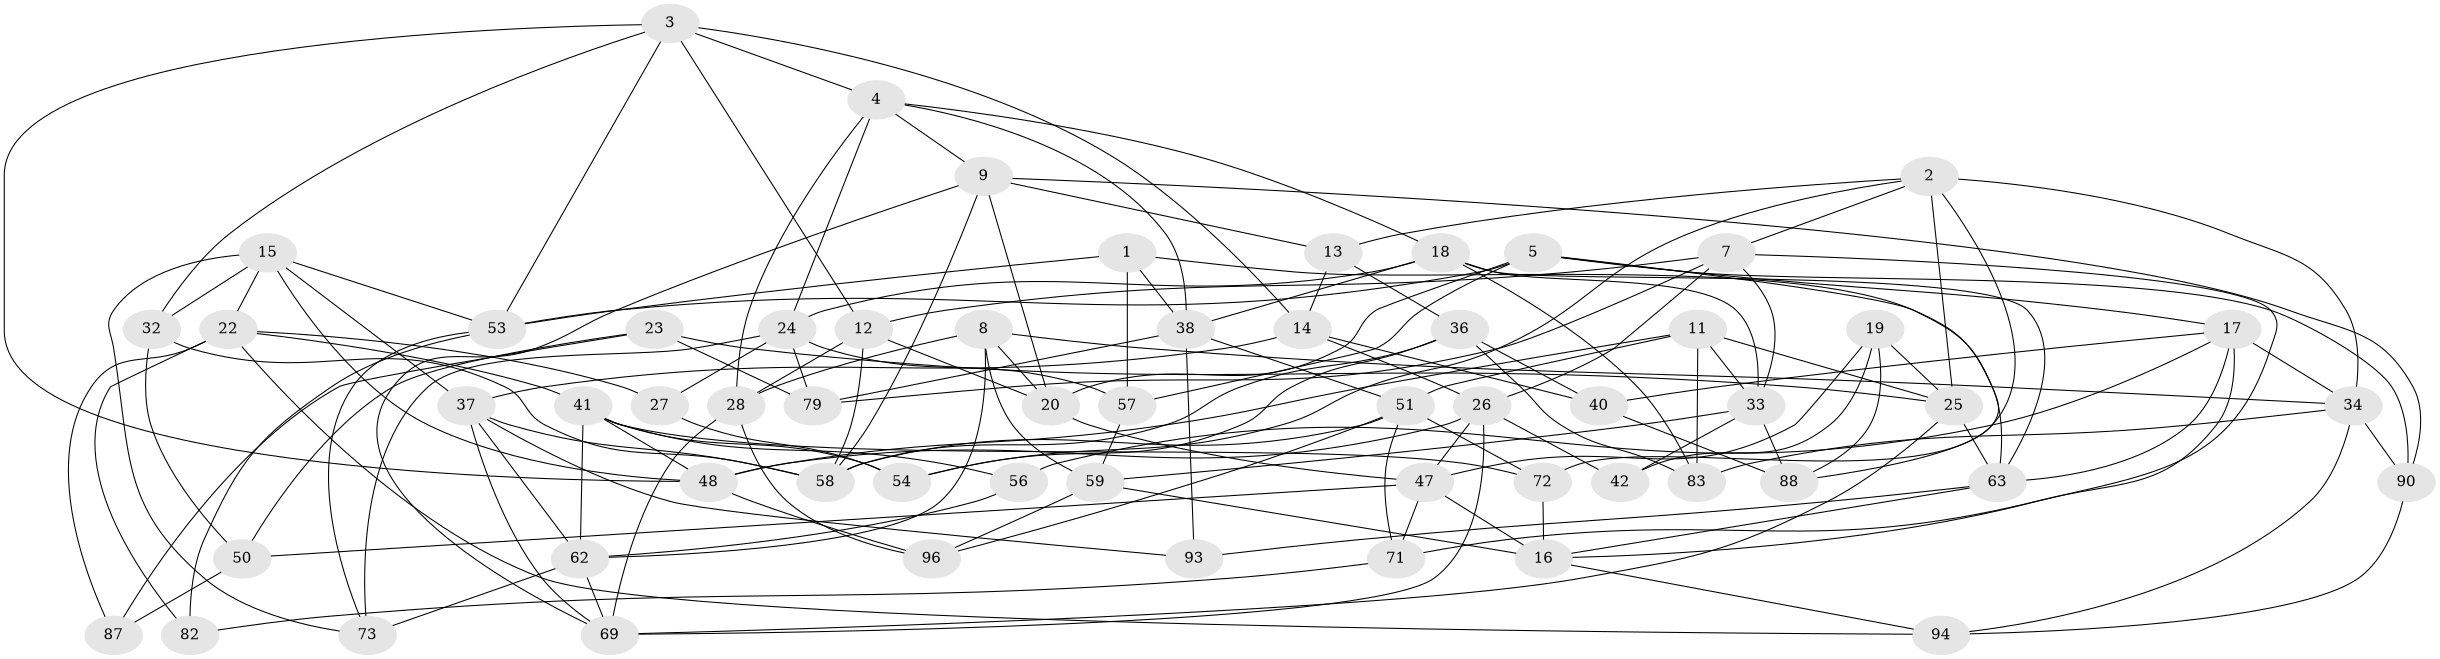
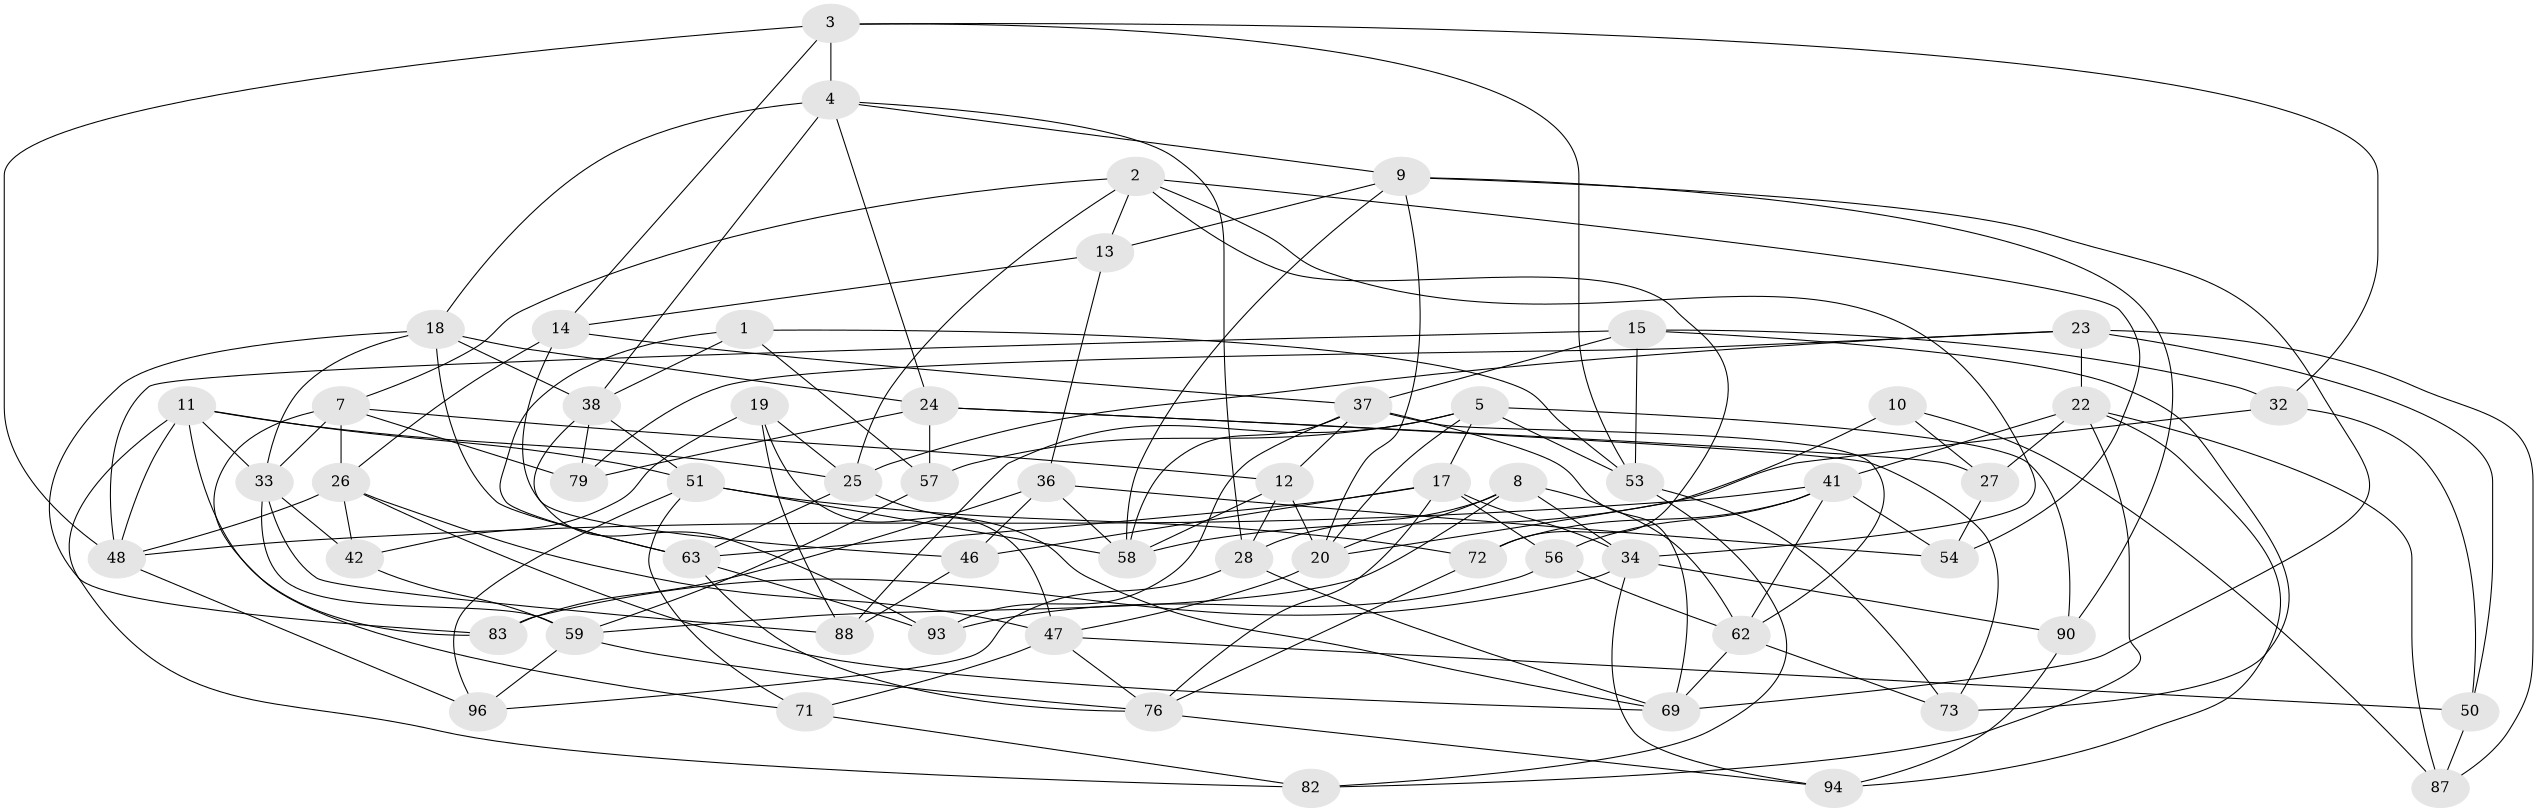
edge "3" -- "12": now "37" -- "12"
edge "15" -- "22": now "23" -- "22"
node "40": label "40" -> "46"
node "10": added
node "16": label "16" -> "76"
edge "42" -- "59": added
edge "56" -- "93": added
edge "11" -- "82": added
